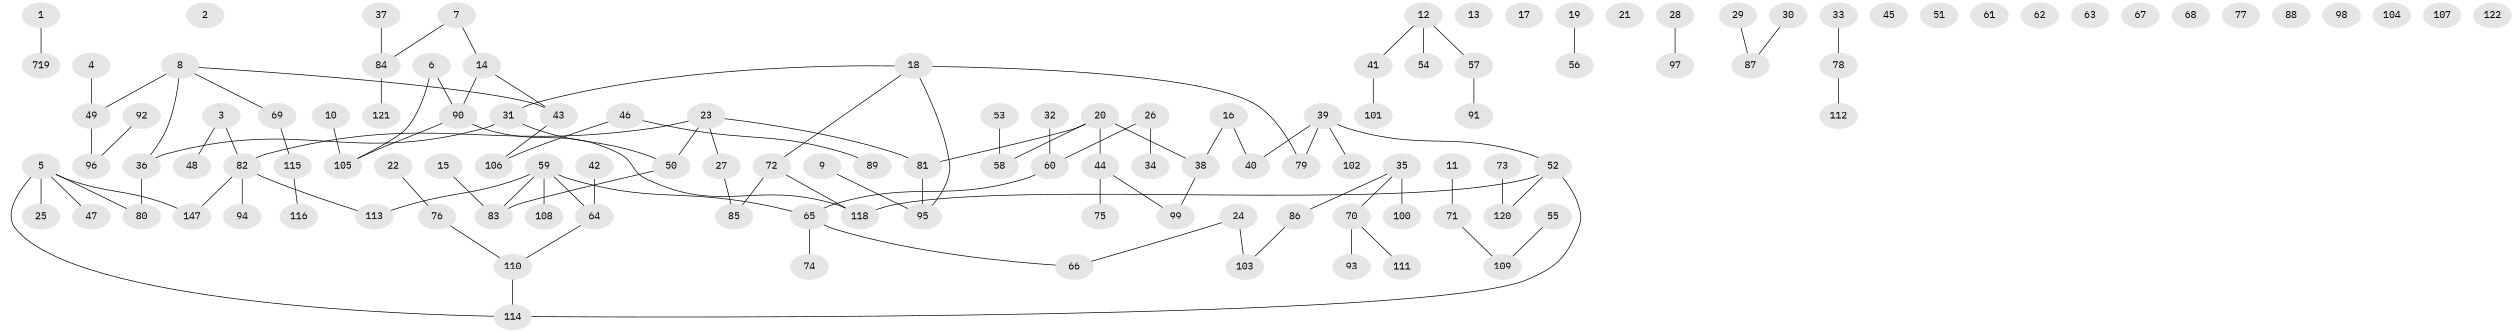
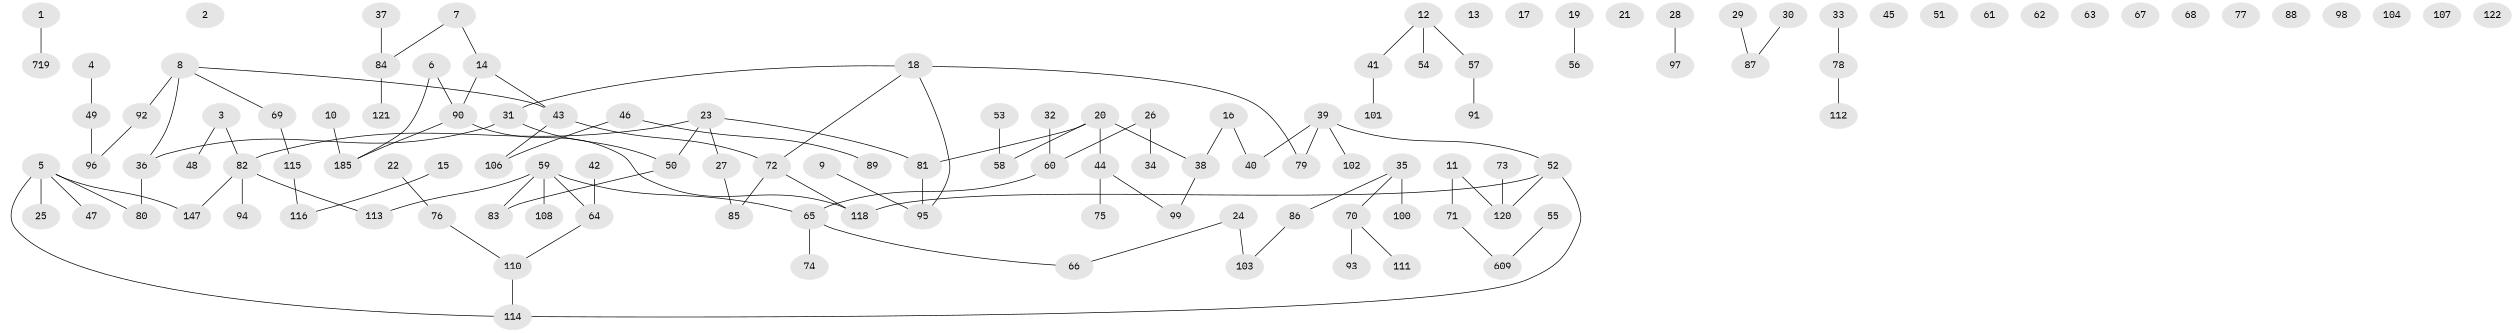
edge "8" -- "49": now "8" -- "92"
edge "43" -- "72": added
node "105": label "105" -> "185"
edge "15" -- "83": now "15" -- "116"
edge "11" -- "120": added
node "109": label "109" -> "609"
